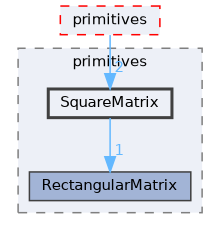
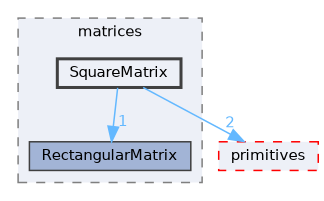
edge "primitives" -> "SquareMatrix": reversed
cluster "primitives": label "primitives" -> "matrices"
